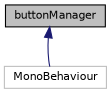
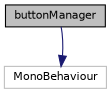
edge "MonoBehaviour" -> "buttonManager": reversed
